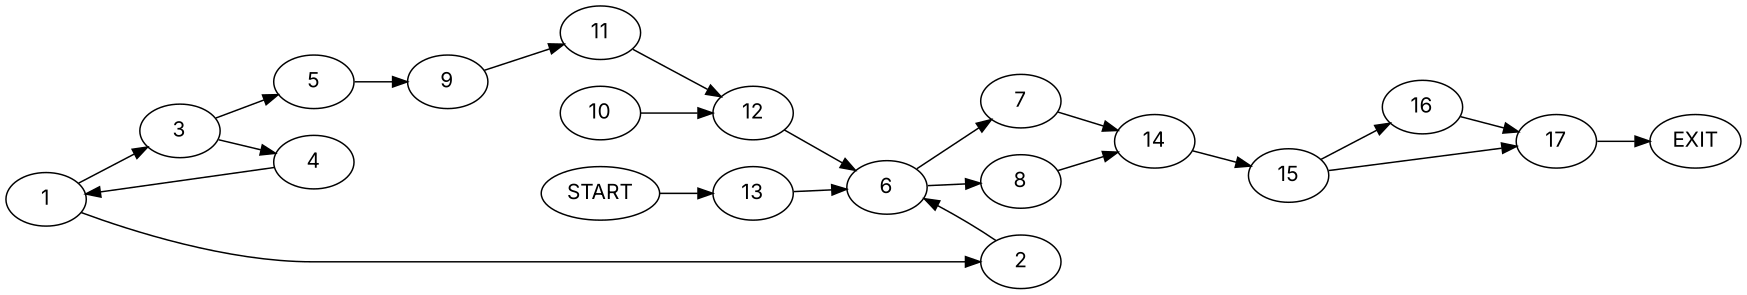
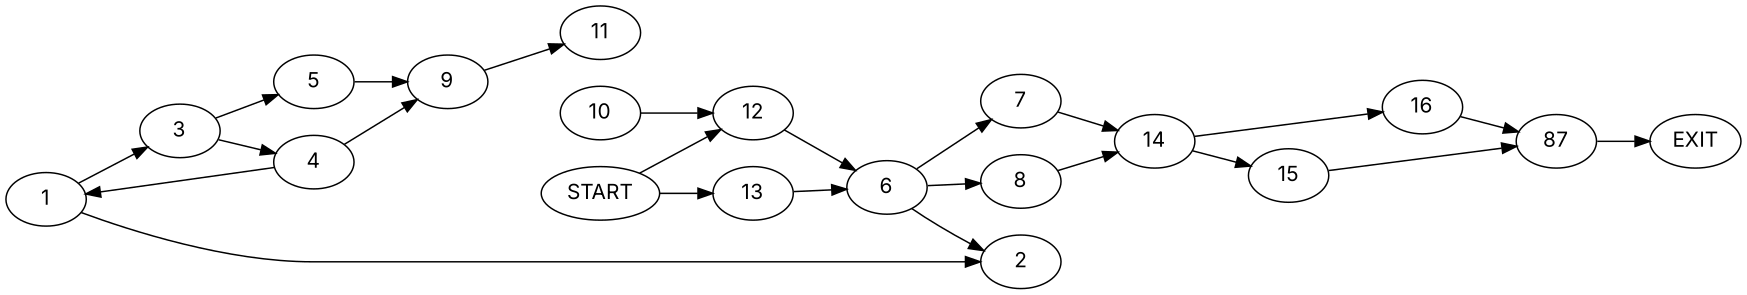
edge "11" -> "12": now "START" -> "12"
edge "4" -> "9": added
node "17": label "17" -> "87"
edge "15" -> "16": now "14" -> "16"
edge "2" -> "6": reversed
